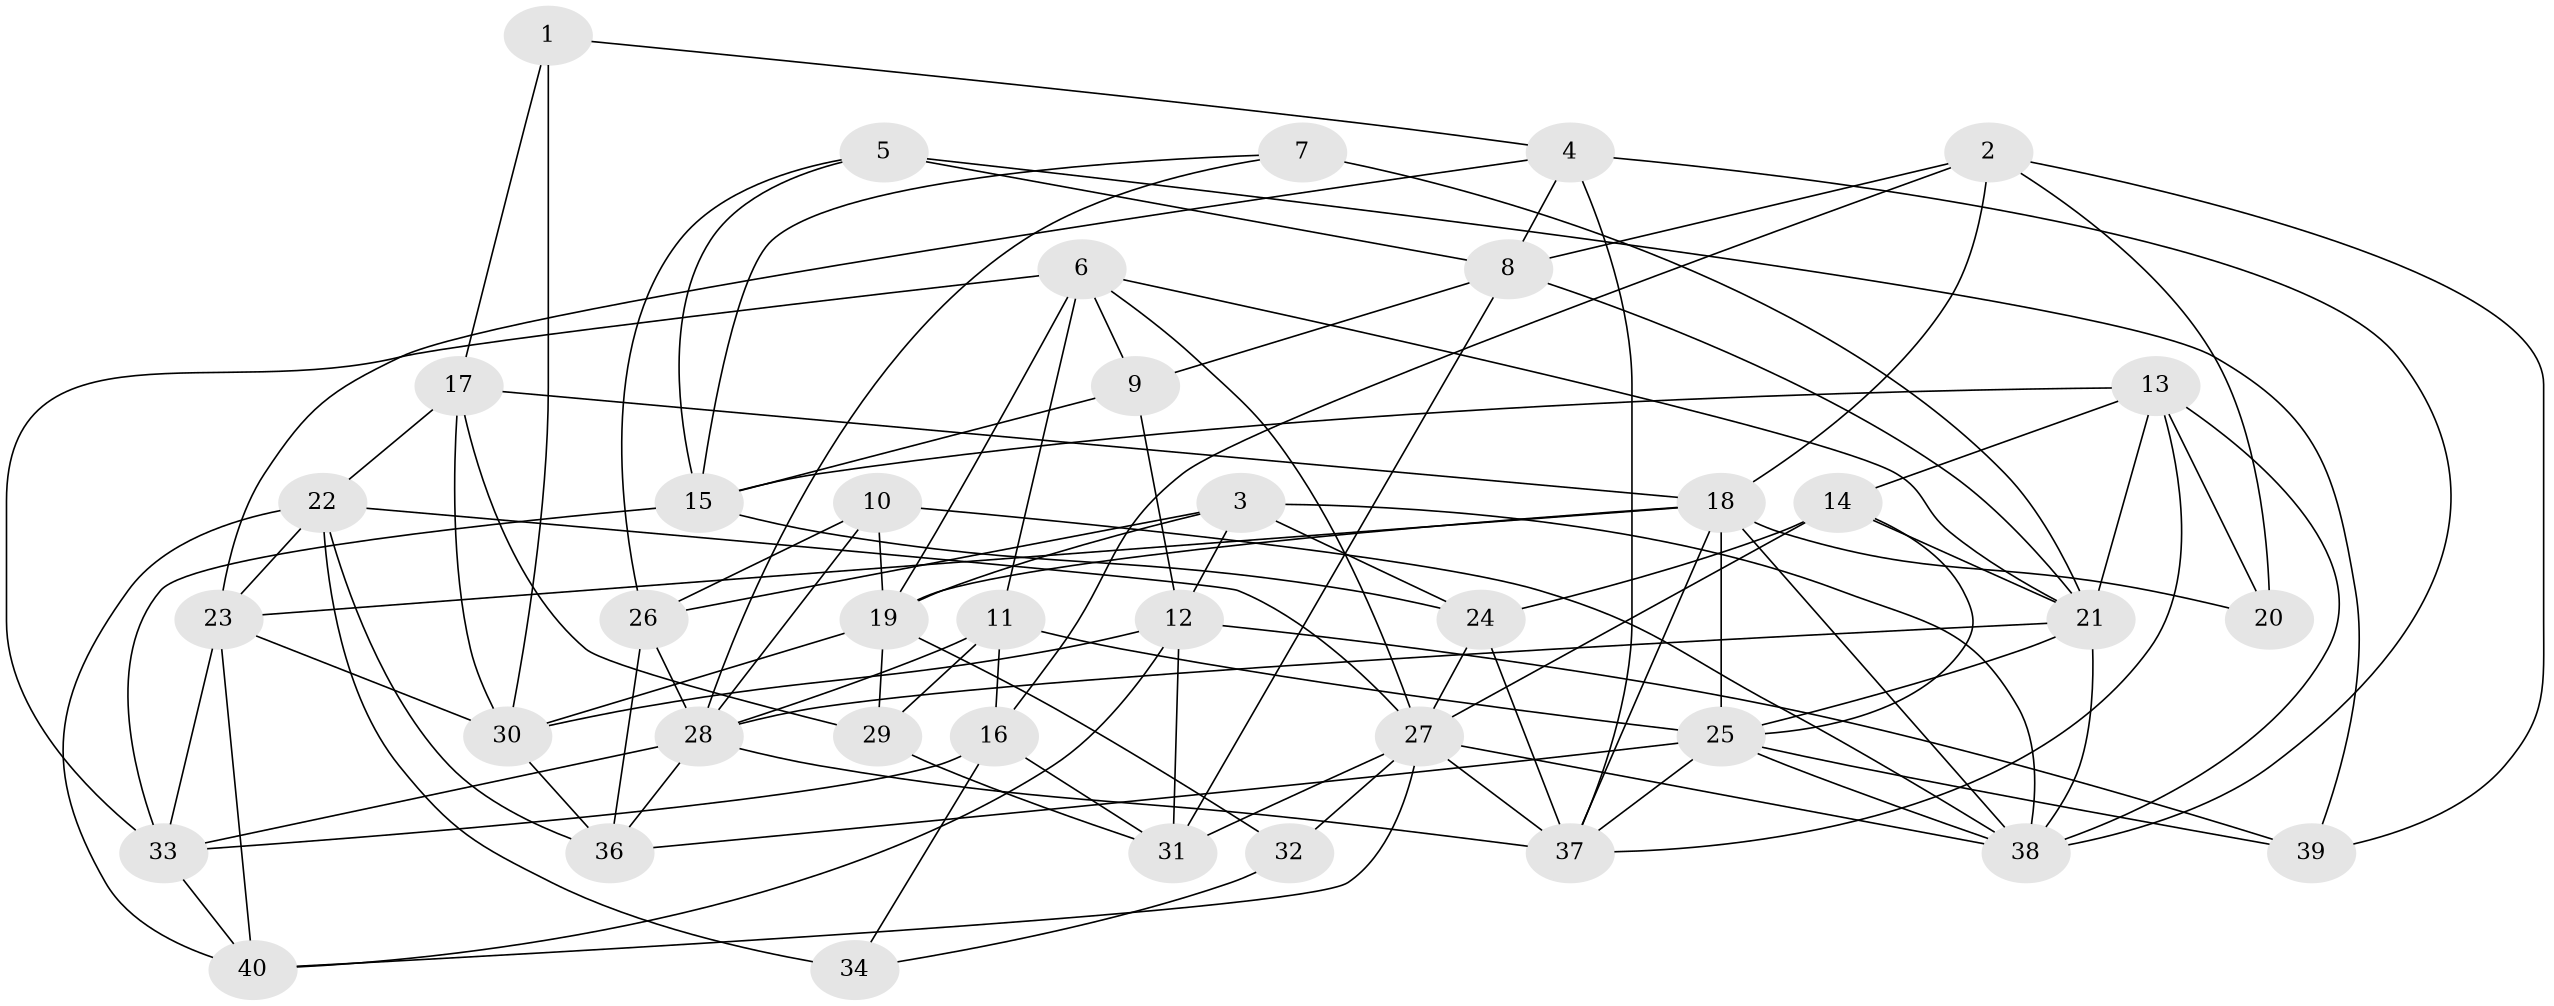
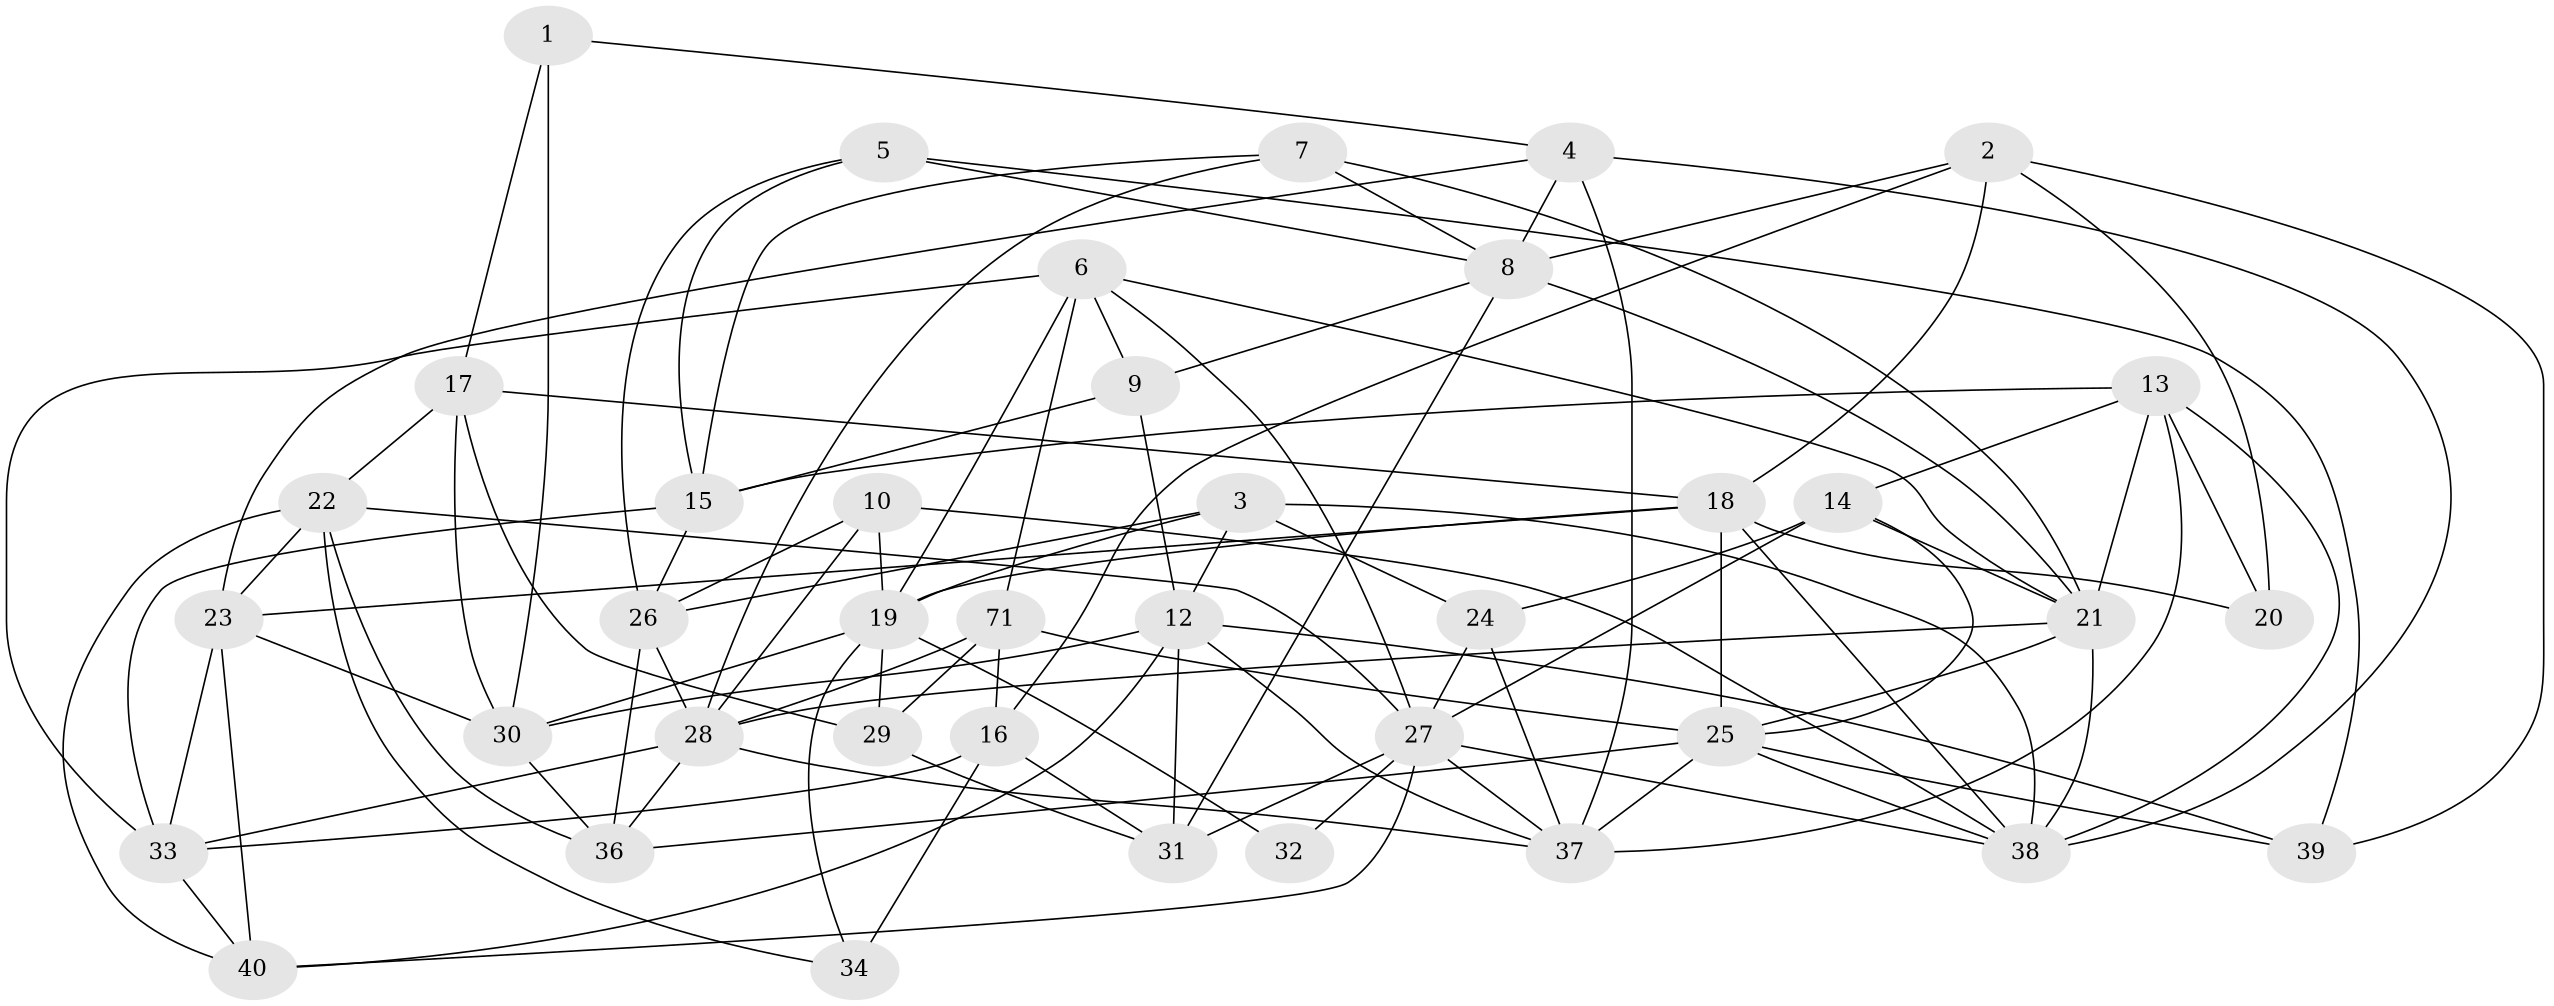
edge "7" -- "8": added
edge "15" -- "24": now "15" -- "26"
node "11": label "11" -> "71"
edge "18" -- "37": now "12" -- "37"
edge "32" -- "34": now "19" -- "34"
